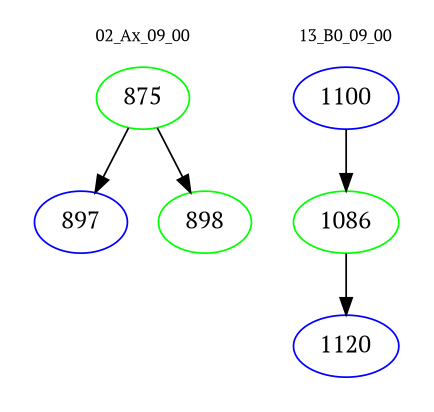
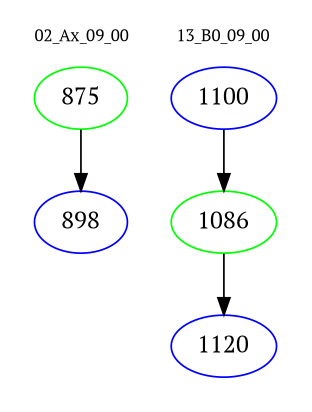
node "897": removed
node "898": color green -> blue
